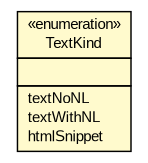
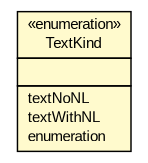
node "TextKind": text "htmlSnippet" -> "enumeration"
